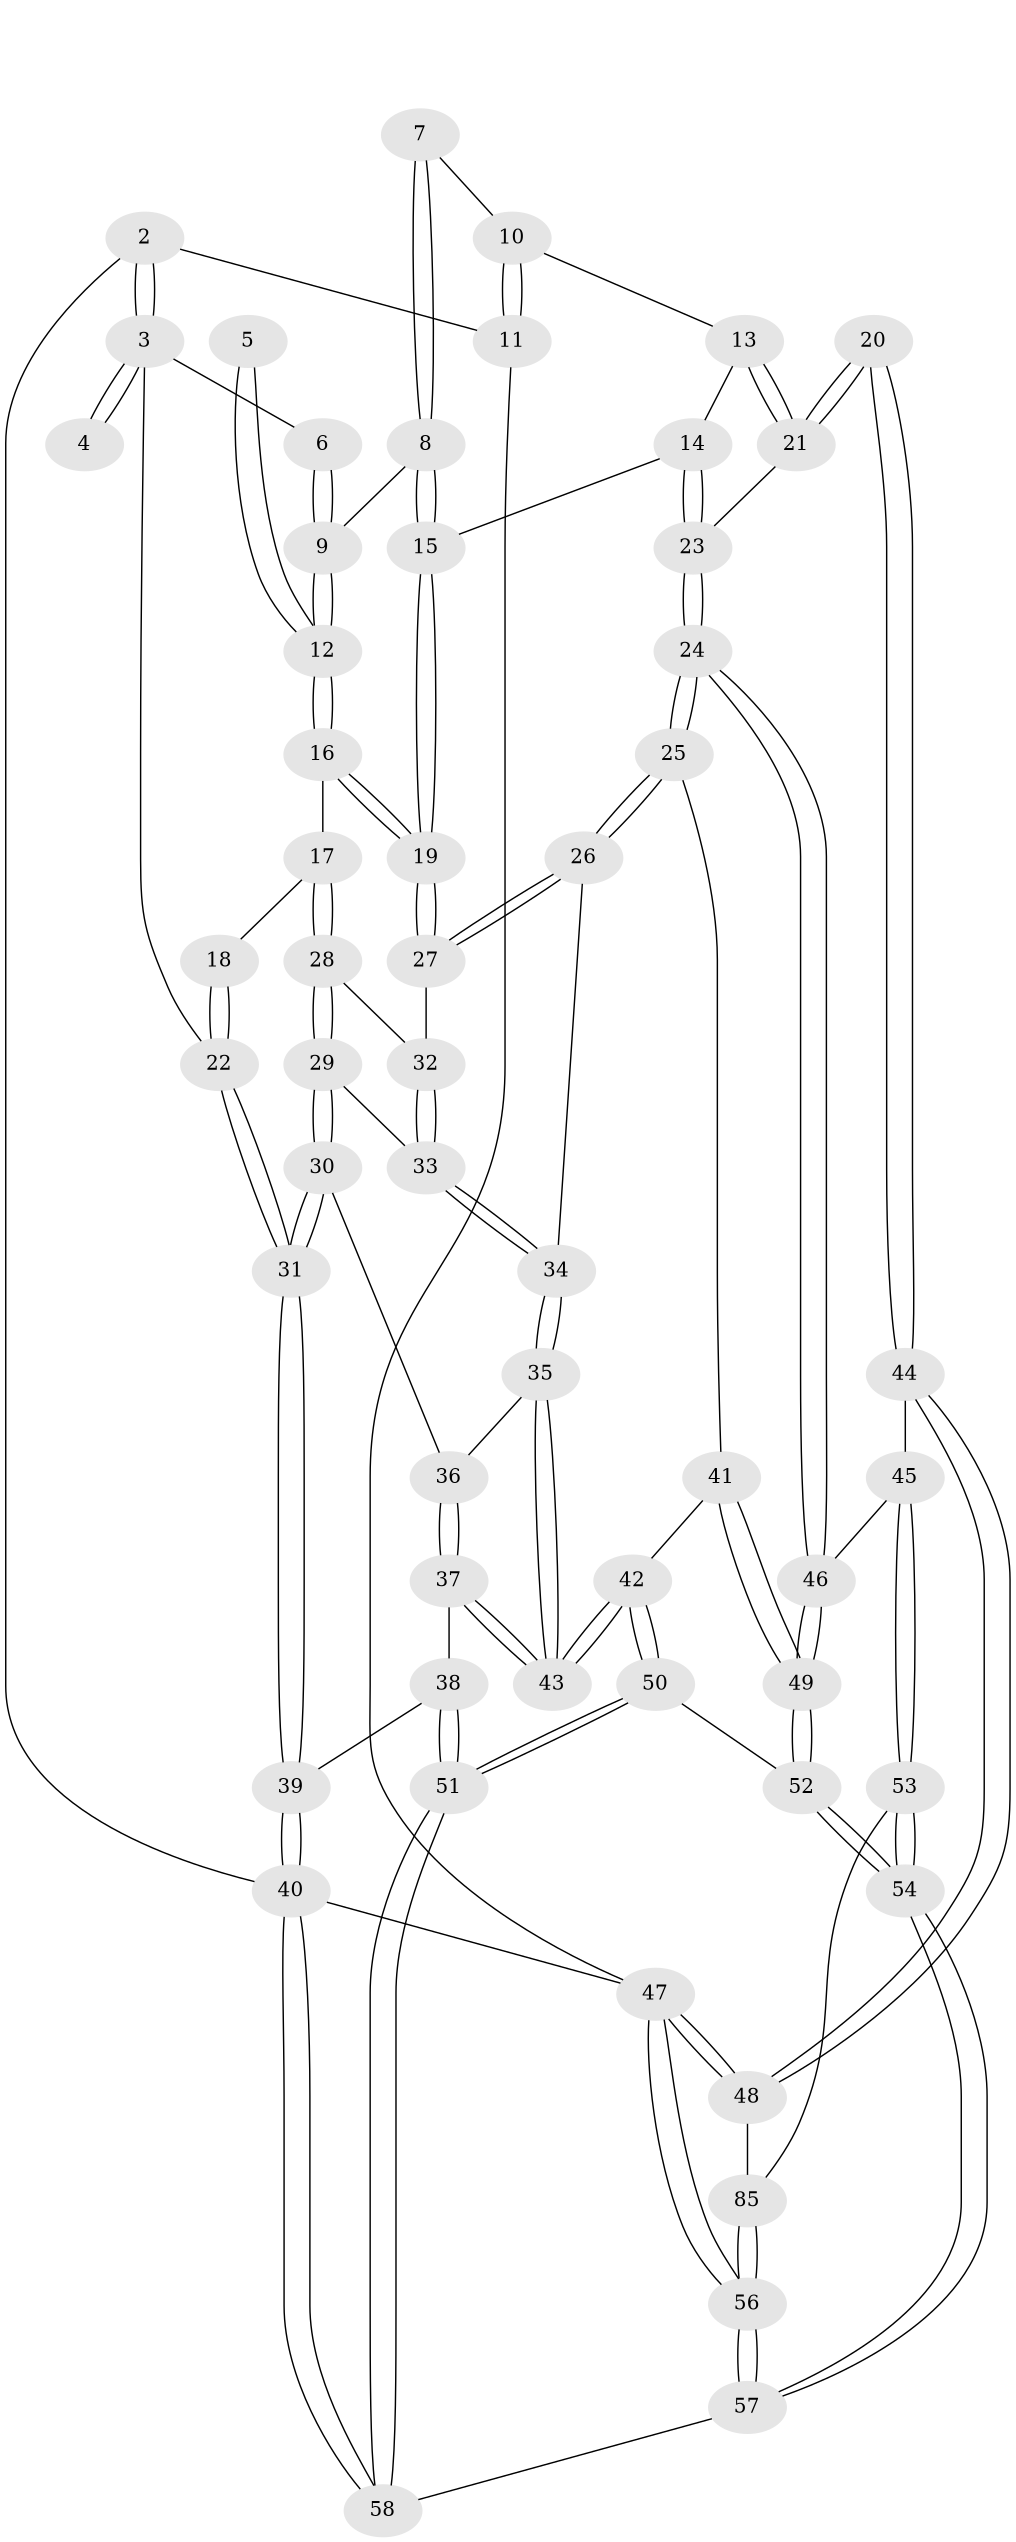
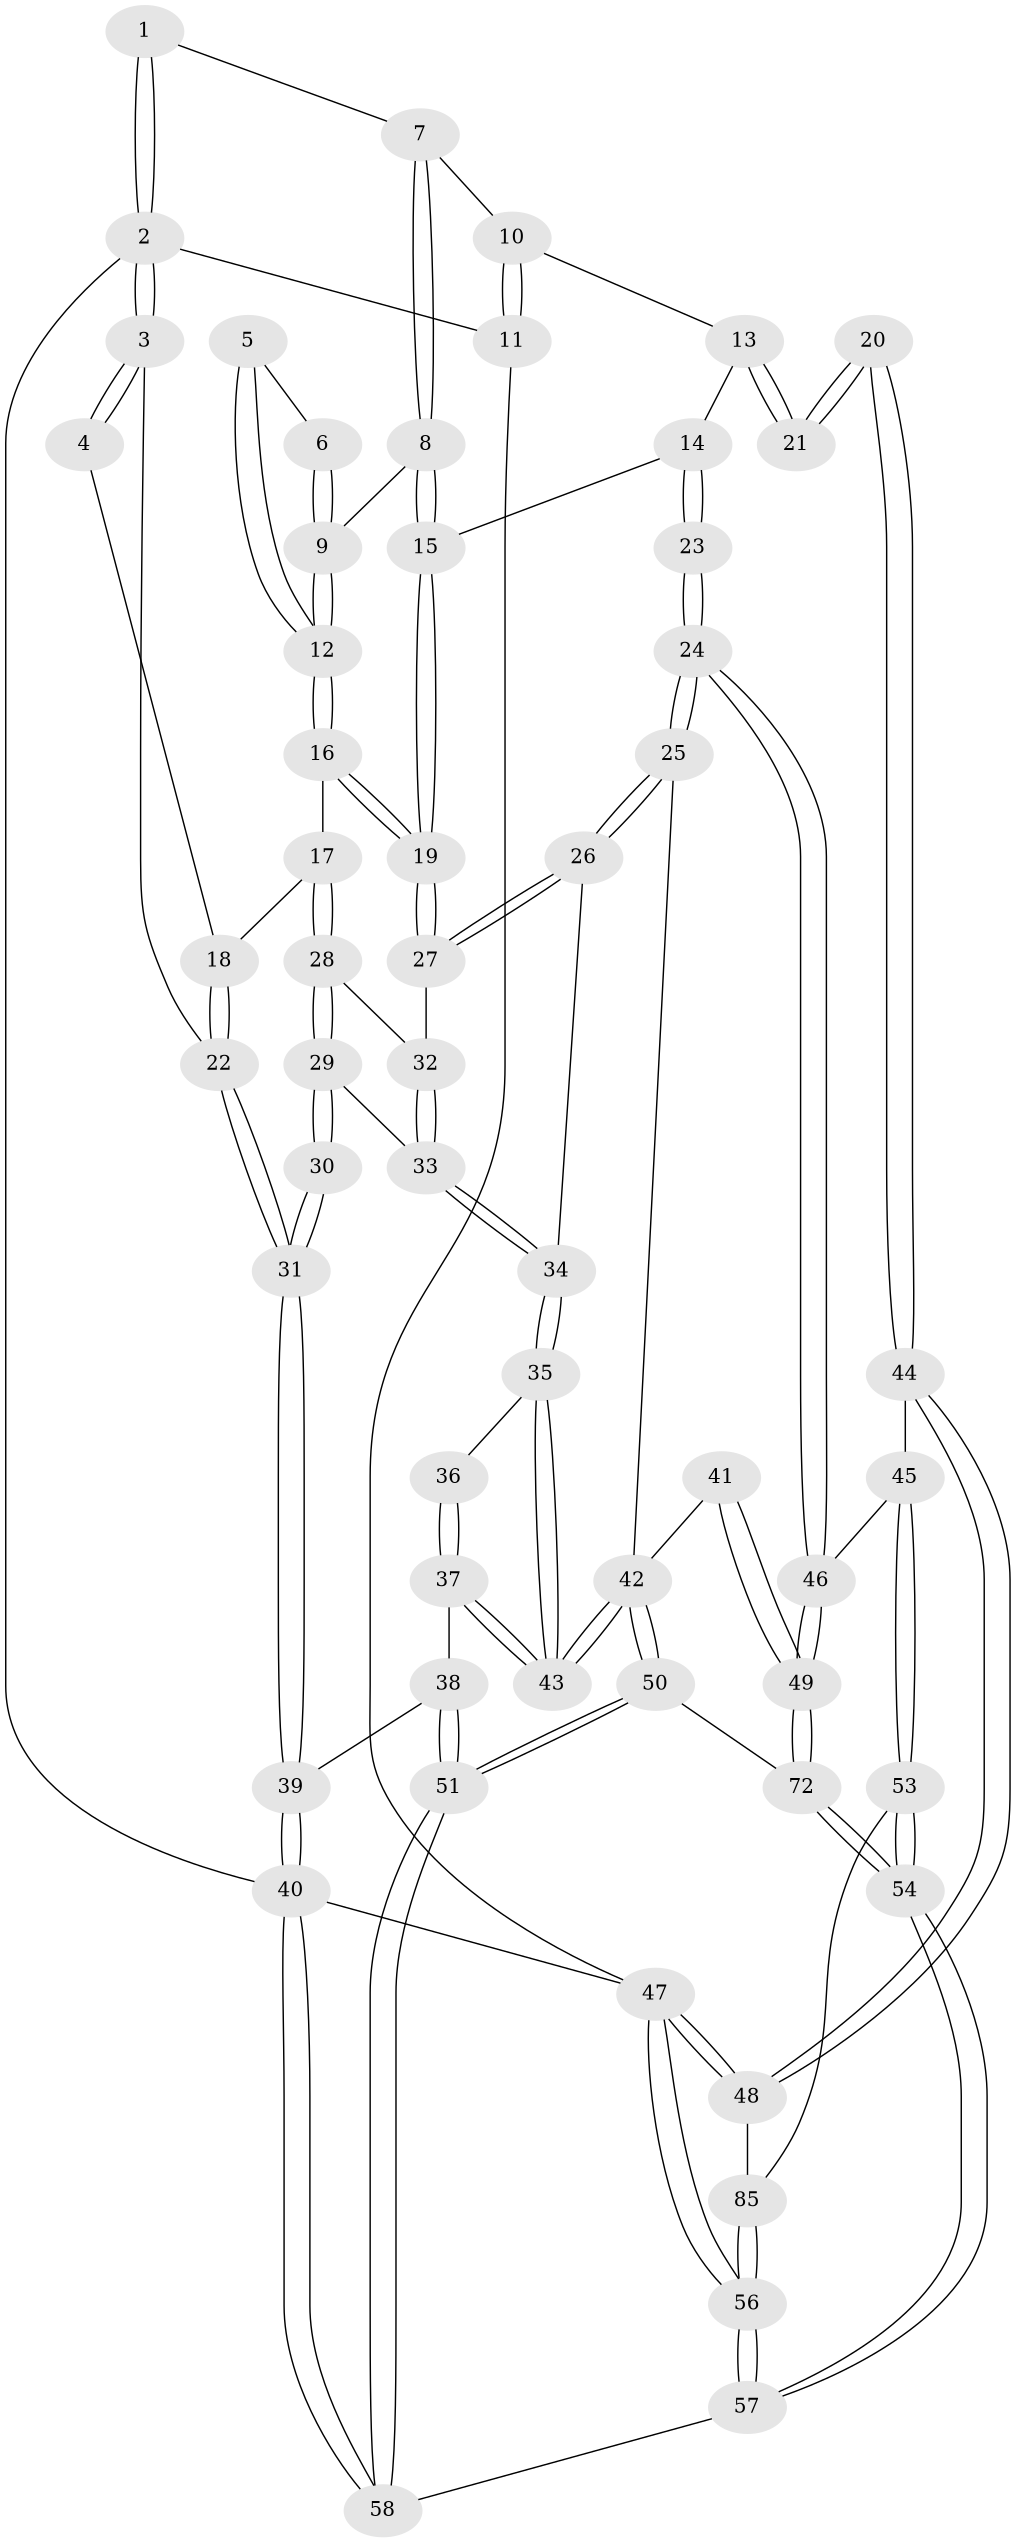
node "1": added
edge "3" -- "6": now "5" -- "6"
edge "21" -- "23": removed
edge "4" -- "18": added
edge "25" -- "41": now "25" -- "42"
edge "30" -- "36": removed
node "52": label "52" -> "72"
